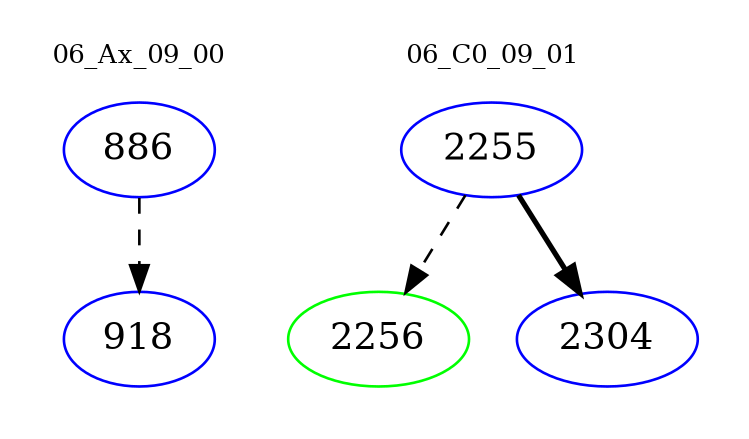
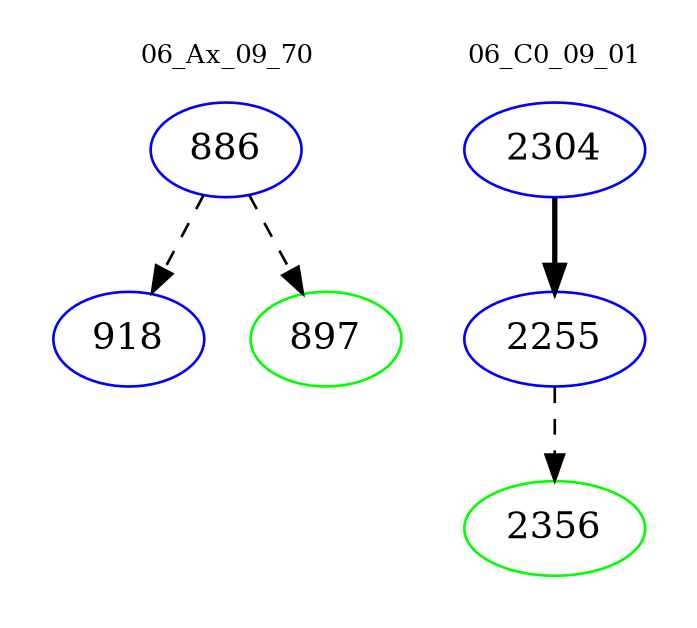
cluster "06_Ax_09_00": label "06_Ax_09_00" -> "06_Ax_09_70"
edge "2255" -> "2304": reversed
node "897": added
node "2256": label "2256" -> "2356"
